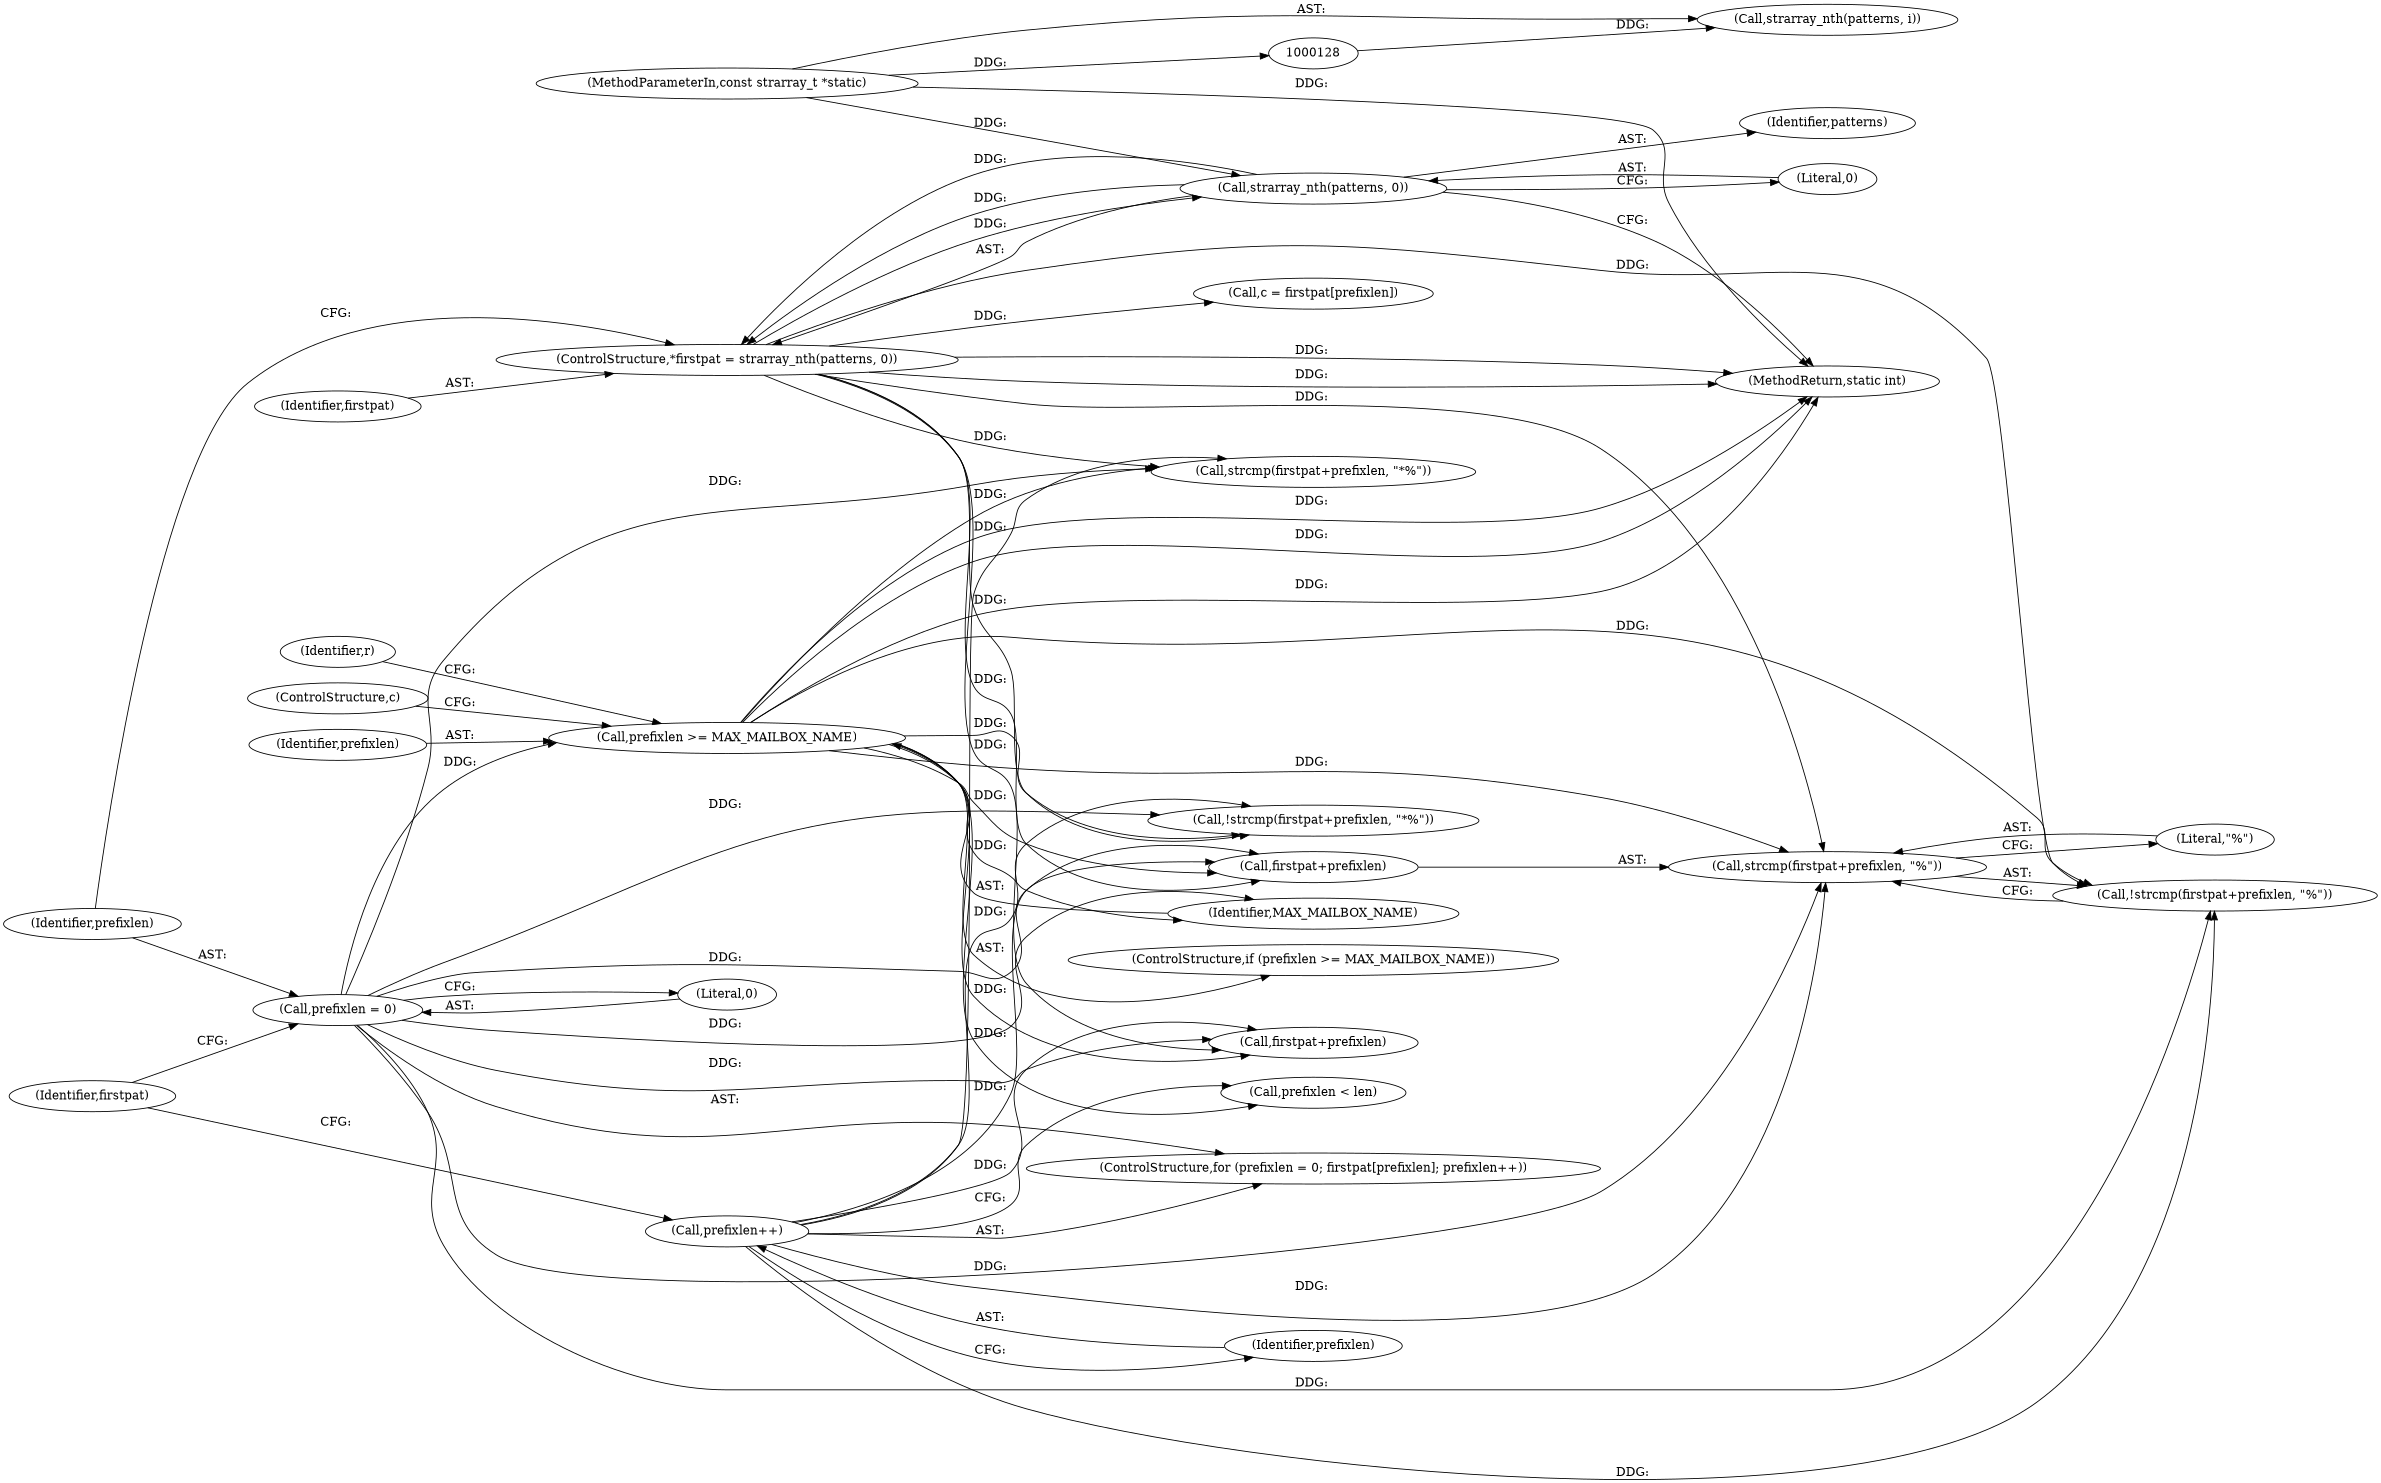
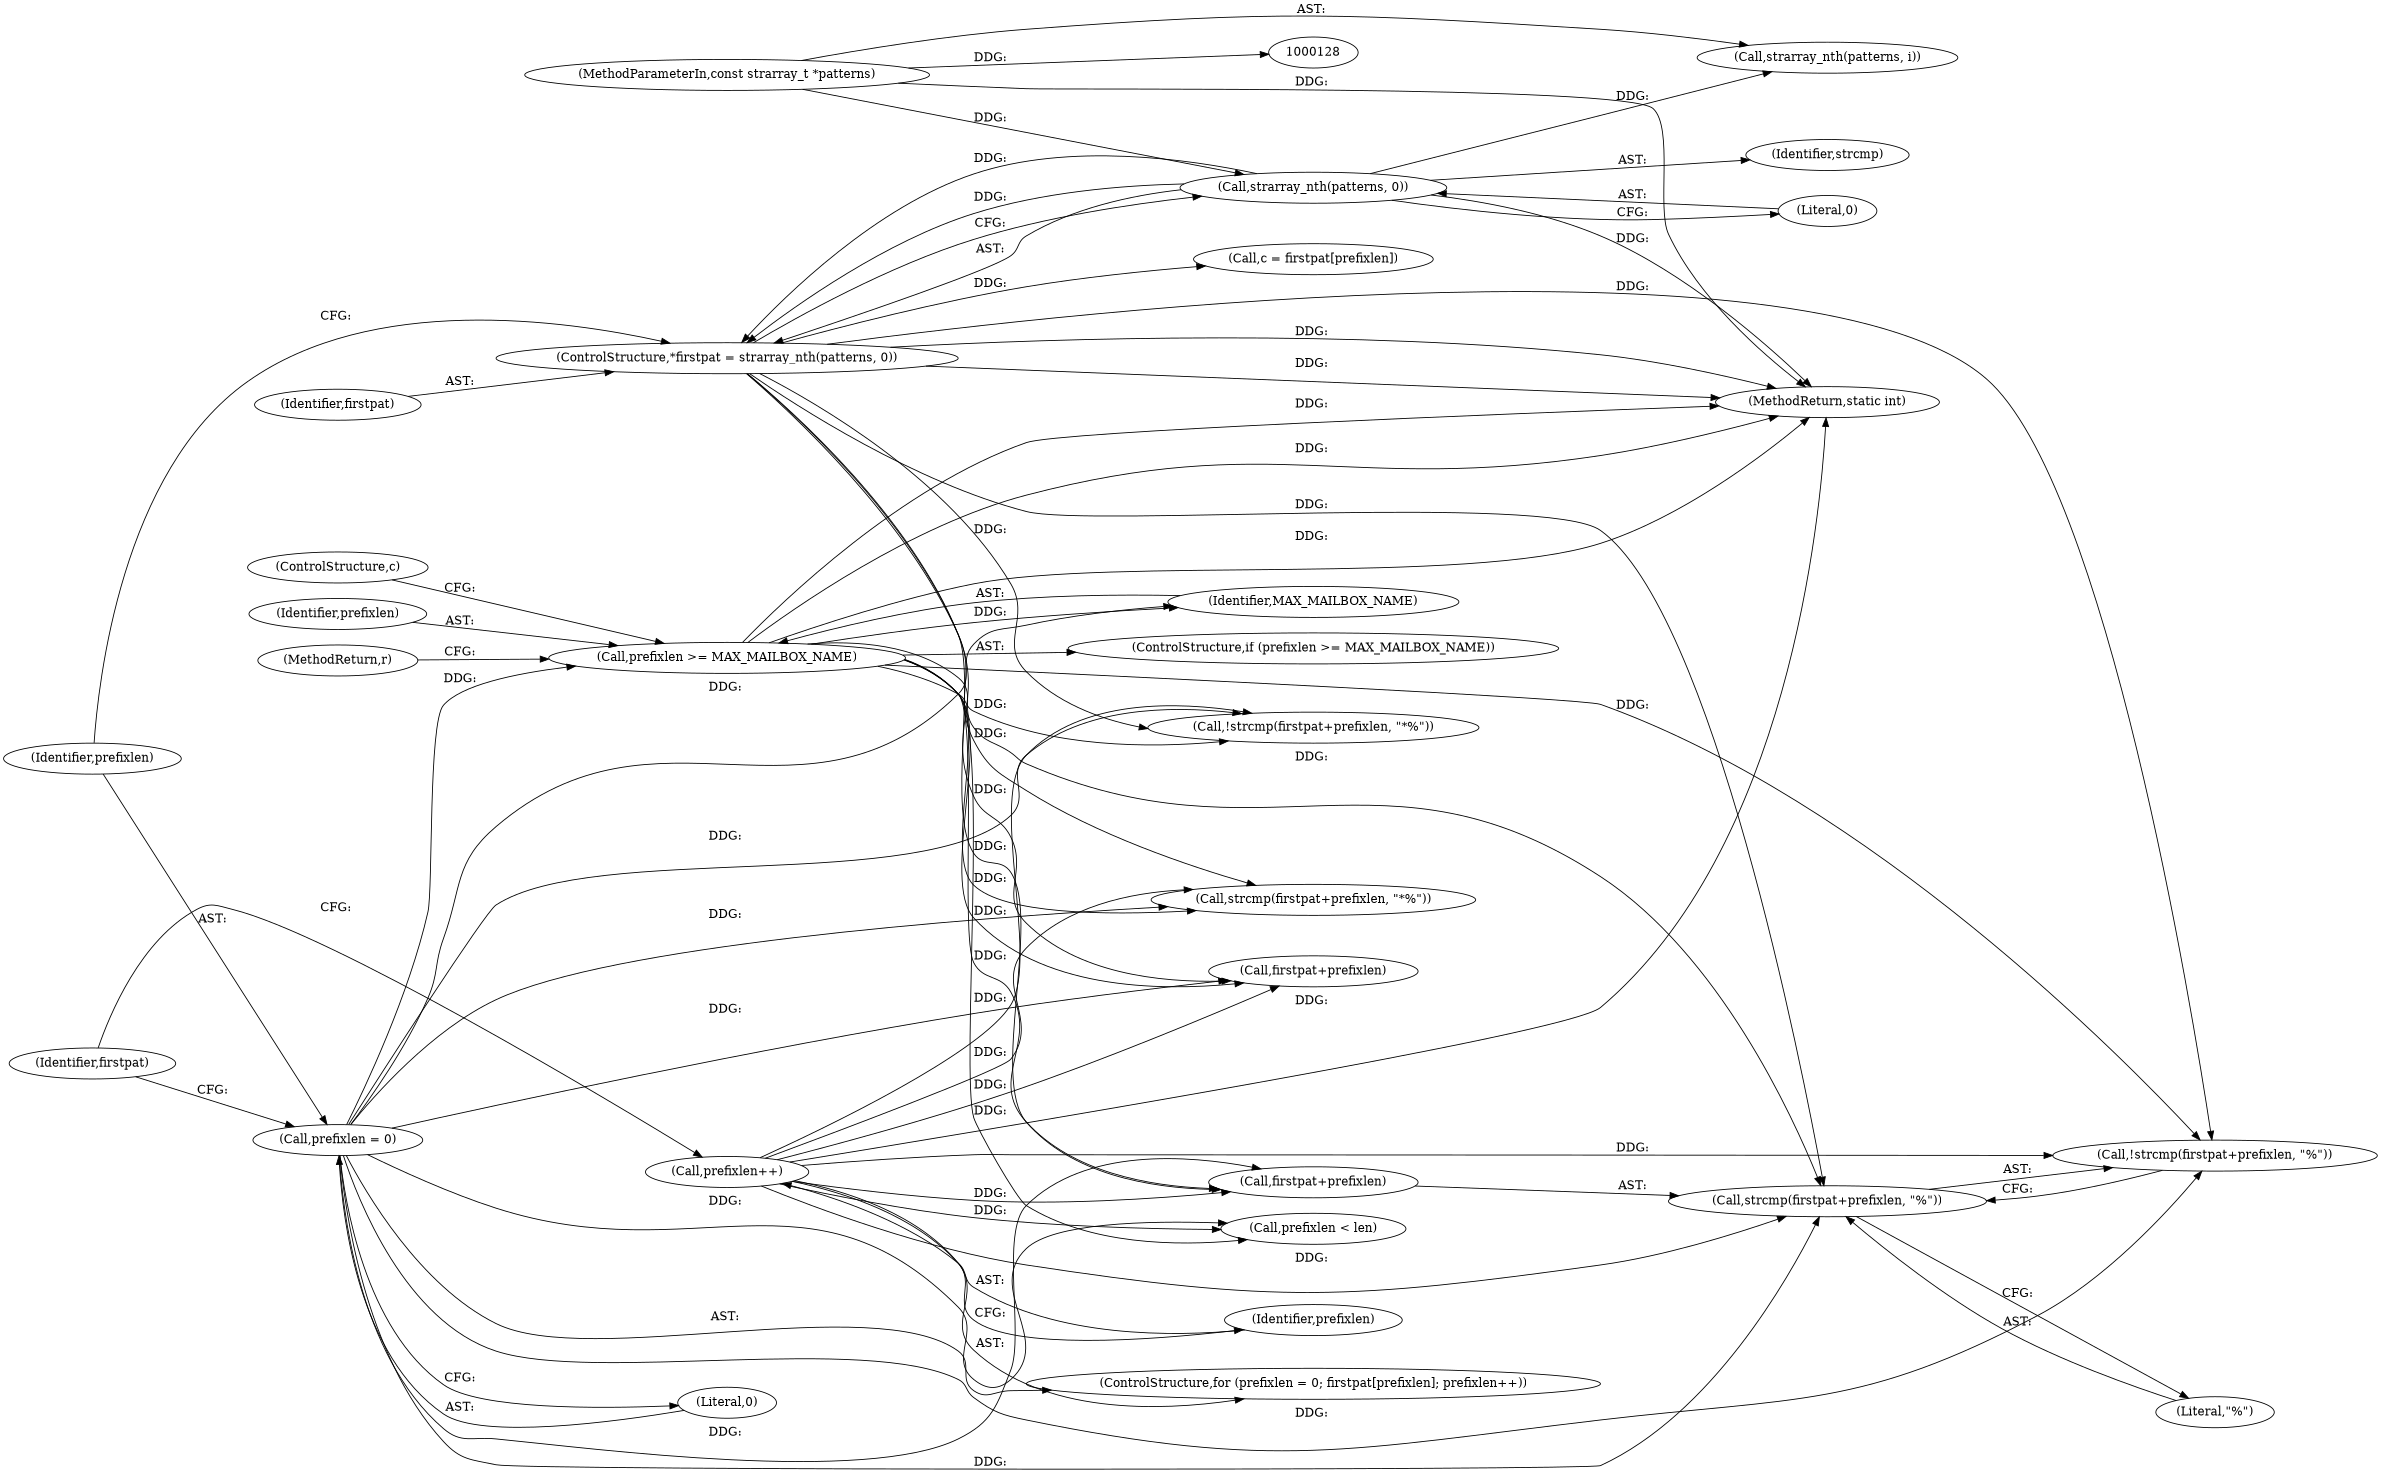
edge "1000128" -> "(Call,strarray_nth(patterns, i))": now "(Call,strarray_nth(patterns, 0))" -> "(Call,strarray_nth(patterns, i))"
node "(MethodParameterIn,const strarray_t *static)": label "(MethodParameterIn,const strarray_t *static)" -> "(MethodParameterIn,const strarray_t *patterns)"
node "(Identifier,patterns)": label "(Identifier,patterns)" -> "(Identifier,strcmp)"
edge "(Call,strarray_nth(patterns, 0))" -> "(MethodReturn,static int)": label "CFG: " -> "DDG: "
edge "(ControlStructure,*firstpat = strarray_nth(patterns, 0))" -> "(Call,strarray_nth(patterns, 0))": label "DDG: " -> "CFG: "
node "(Identifier,r)": label "(Identifier,r)" -> "(MethodReturn,r)"
edge "(Call,prefixlen++)" -> "(MethodReturn,static int)": added, label "DDG:"
edge "(Call,prefixlen++)" -> "(Call,prefixlen < len)": label "CFG: " -> "DDG: "
edge "(Call,prefixlen = 0)" -> "(Call,prefixlen < len)": added, label "DDG:"
